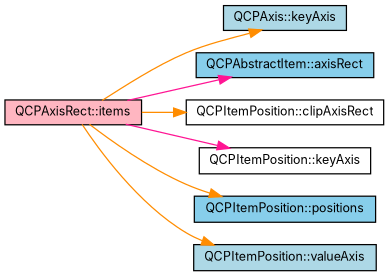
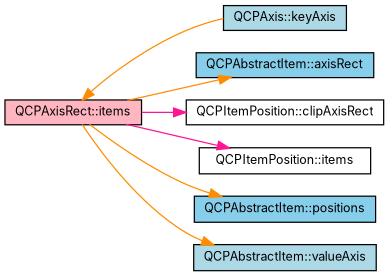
edge "QCPAxisRect::items" -> "QCPAxis::keyAxis": reversed
edge "QCPAxisRect::items" -> "QCPAbstractItem::axisRect": color deeppink -> darkorange
edge "QCPAxisRect::items" -> "QCPItemPosition::clipAxisRect": color darkorange -> deeppink
node "QCPItemPosition::keyAxis": label "QCPItemPosition::keyAxis" -> "QCPItemPosition::items"
node "QCPItemPosition::positions": label "QCPItemPosition::positions" -> "QCPAbstractItem::positions"
node "QCPItemPosition::valueAxis": label "QCPItemPosition::valueAxis" -> "QCPAbstractItem::valueAxis"
